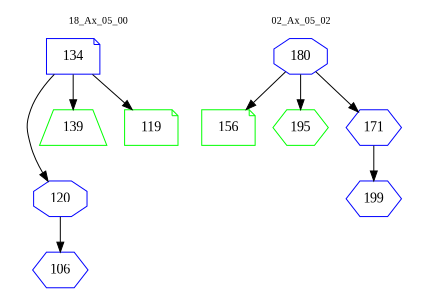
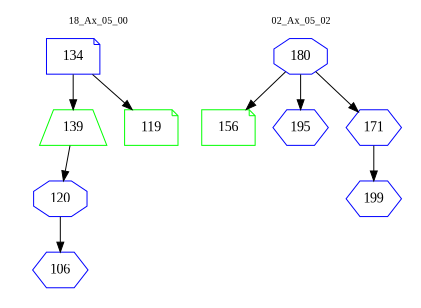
edge "134" -> "120": now "139" -> "120"
node "195": color green -> blue
